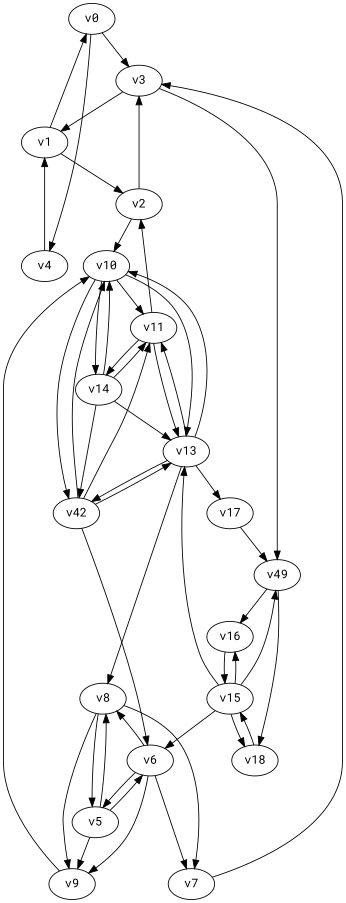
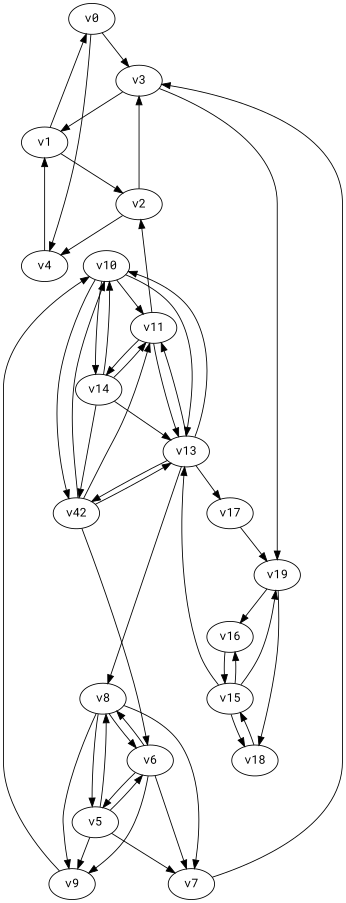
edge "v2" -> "v10": now "v2" -> "v4"
node "v49": label "v49" -> "v19"
edge "v15" -> "v6": now "v8" -> "v6"
edge "v5" -> "v7": added
